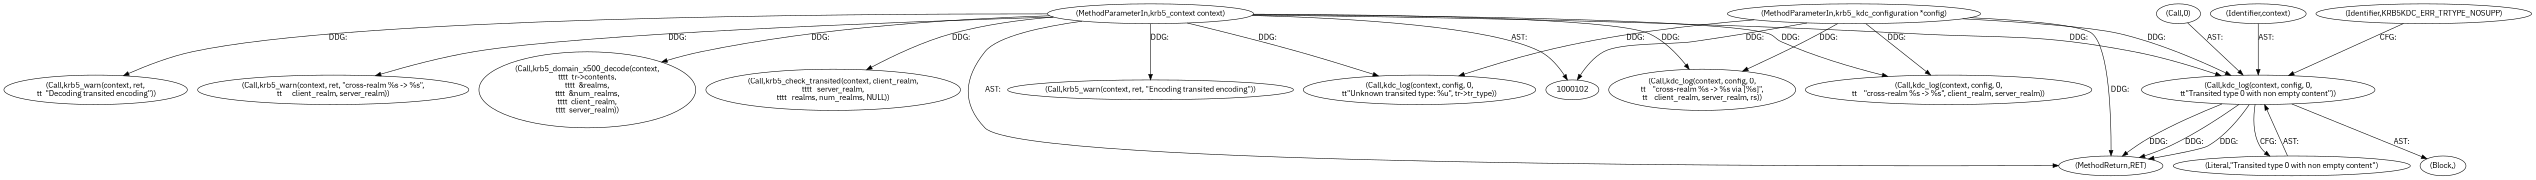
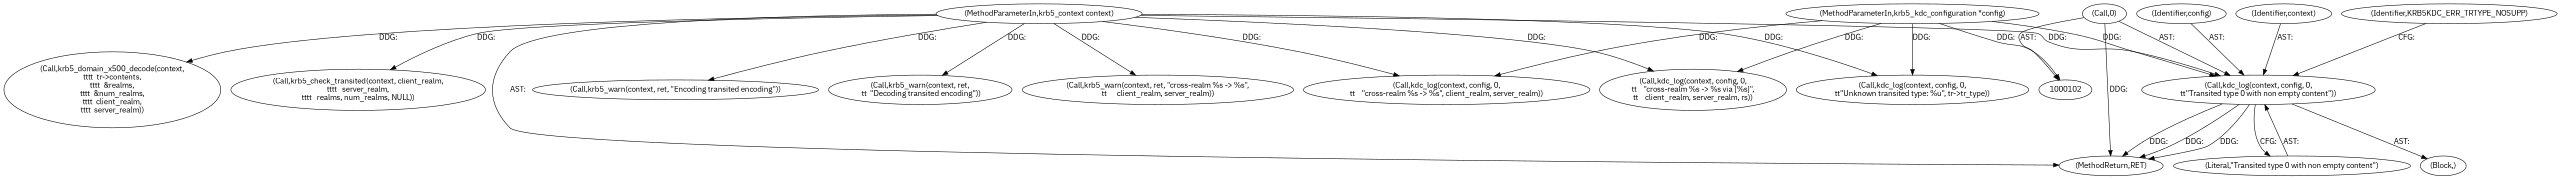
node "(Identifier,config)": added
edge "(MethodParameterIn,krb5_context context)" -> "1000102": now "(Call,0)" -> "1000102"
edge "(MethodParameterIn,krb5_kdc_configuration *config)" -> "(MethodReturn,RET)": now "(Call,0)" -> "(MethodReturn,RET)"
